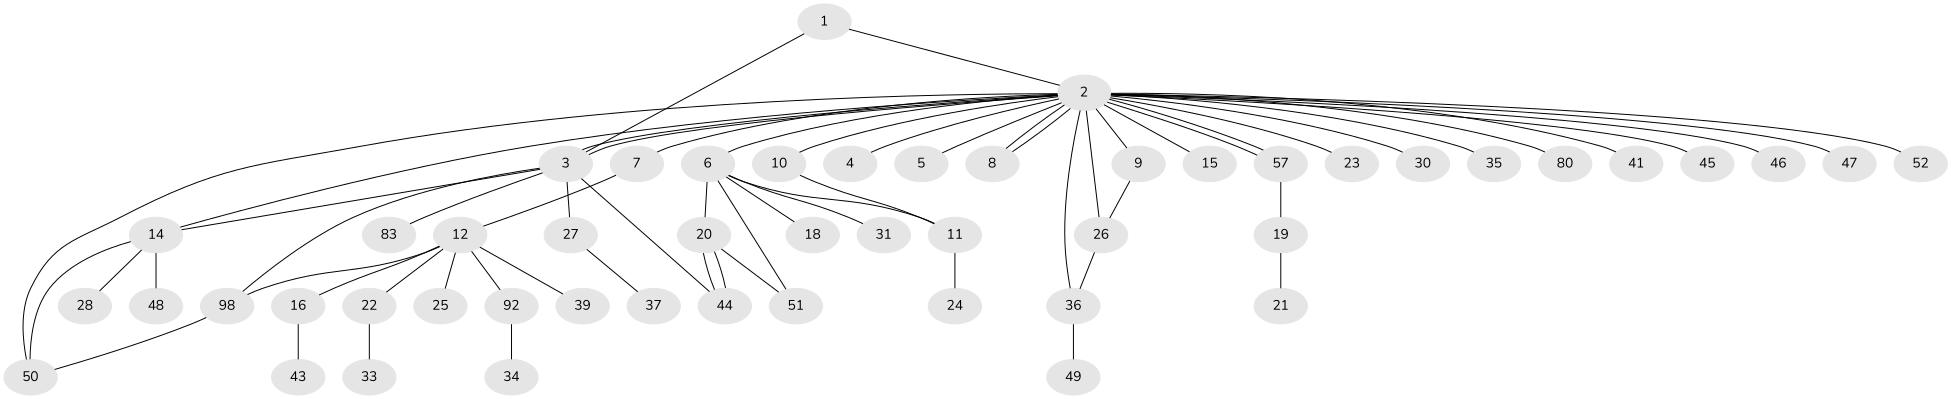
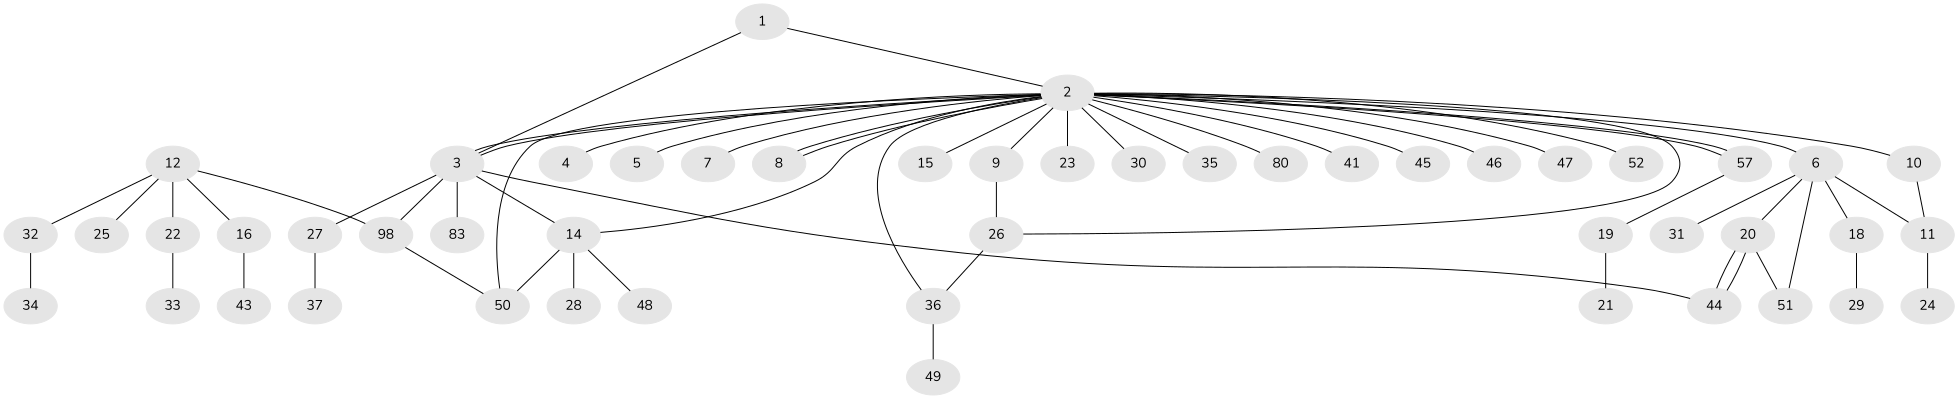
edge "7" -- "12": removed
node "92": label "92" -> "32"
node "39": removed
node "29": added
